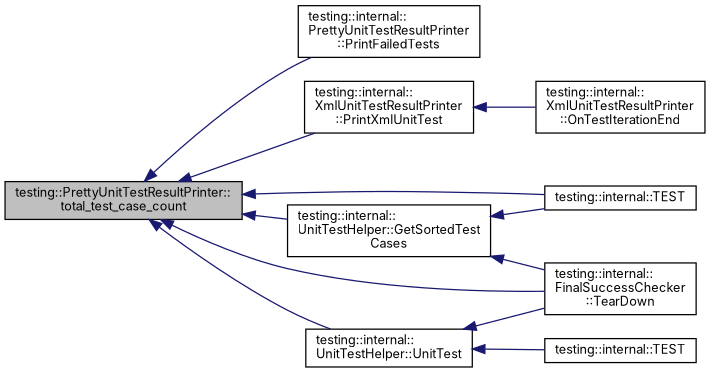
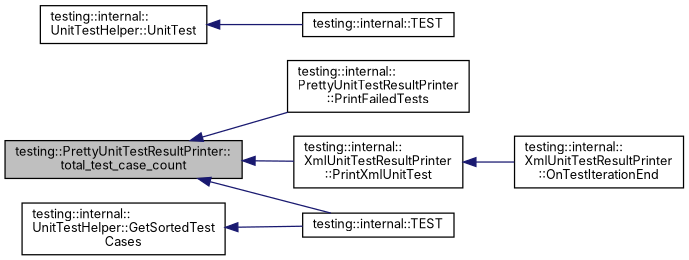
edge "testing::internal:: UnitTestHelper::GetSortedTest Cases" -> "testing::PrettyUnitTestResultPrinter:: total_test_case_count": removed
edge "testing::internal:: UnitTestHelper::UnitTest" -> "testing::PrettyUnitTestResultPrinter:: total_test_case_count": removed
node "testing::internal:: FinalSuccessChecker ::TearDown": removed
